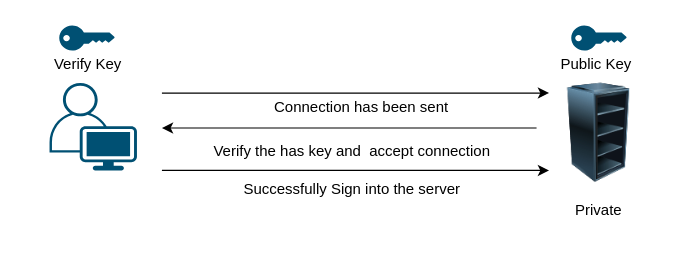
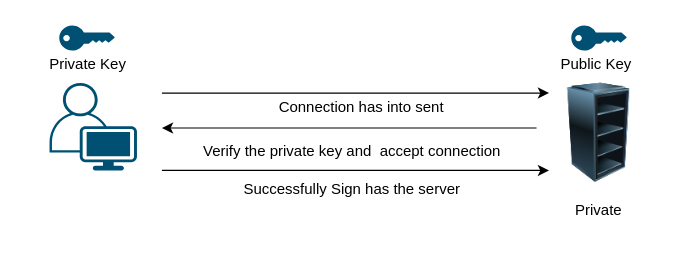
node "Verify Key": label "Verify Key" -> "Private Key"
node "Connection has been sent": label "Connection has been sent" -> "Connection has into sent"
node "Verify the has key and accept connection": label "Verify the has key and accept connection" -> "Verify the private key and accept connection"
node "Successfully Sign into the server": label "Successfully Sign into the server" -> "Successfully Sign has the server"
